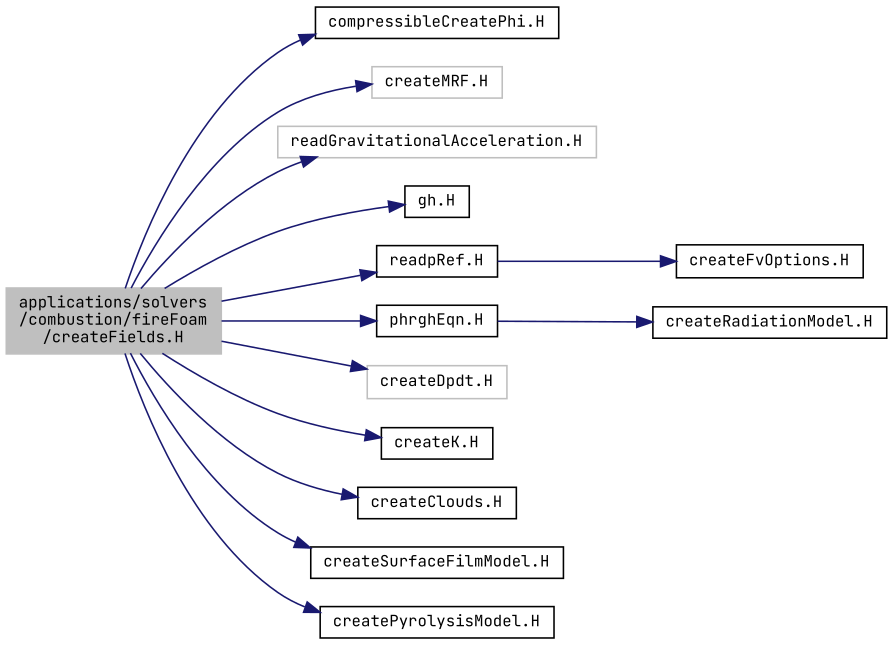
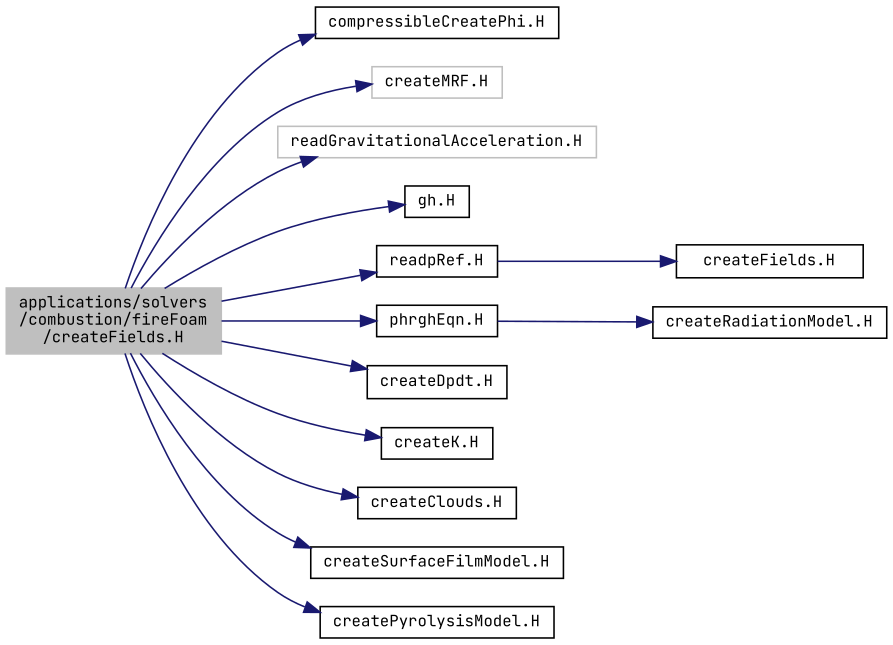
node "createFvOptions.H": label "createFvOptions.H" -> "createFields.H"
node "createDpdt.H": color grey75 -> black
